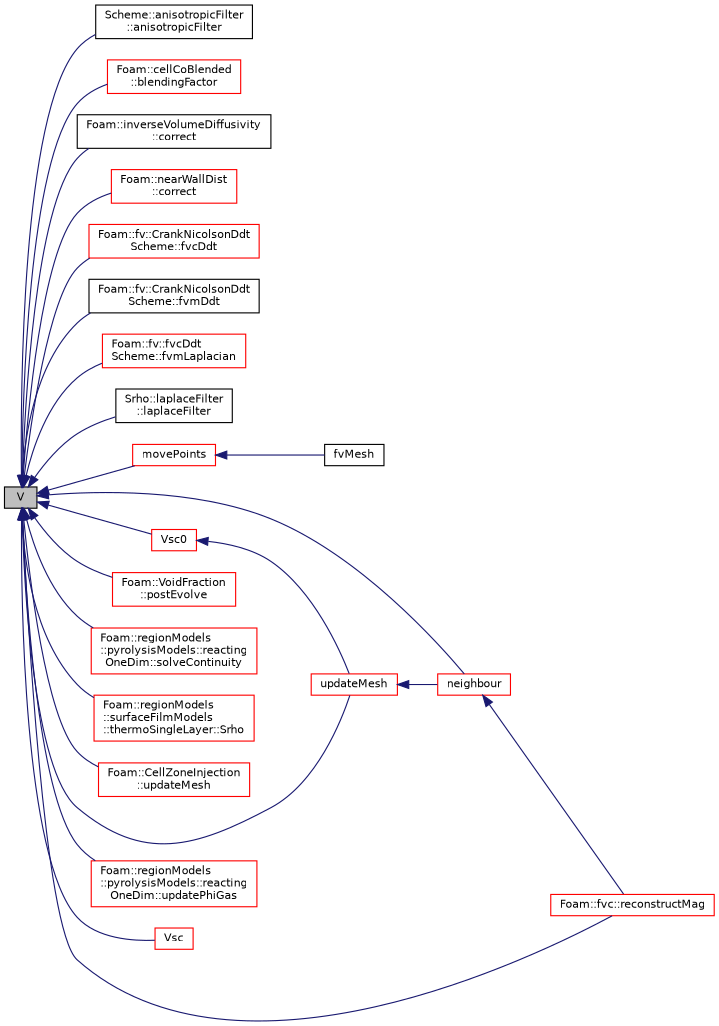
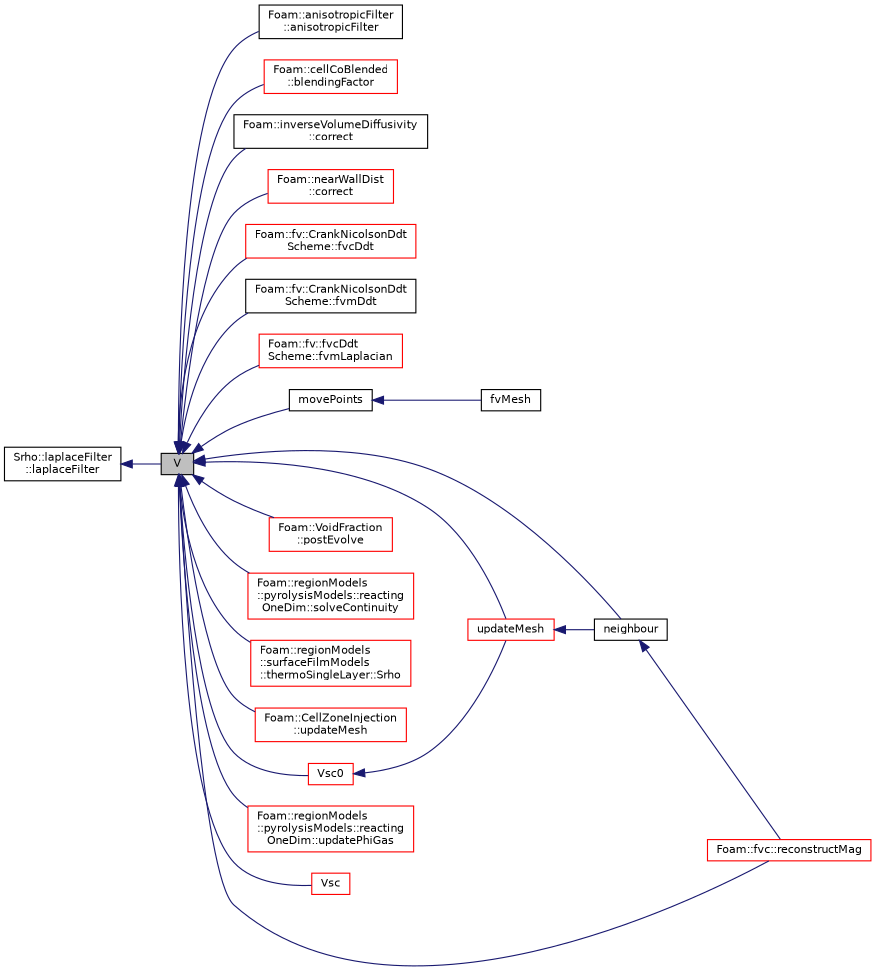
node "Scheme::anisotropicFilter ::anisotropicFilter": label "Scheme::anisotropicFilter ::anisotropicFilter" -> "Foam::anisotropicFilter ::anisotropicFilter"
edge "Srho::laplaceFilter ::laplaceFilter" -> "V": reversed
node "movePoints": color red -> black
node "neighbour": color red -> black
